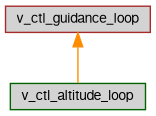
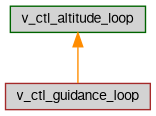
edge "v_ctl_altitude_loop" -> "v_ctl_guidance_loop": reversed
